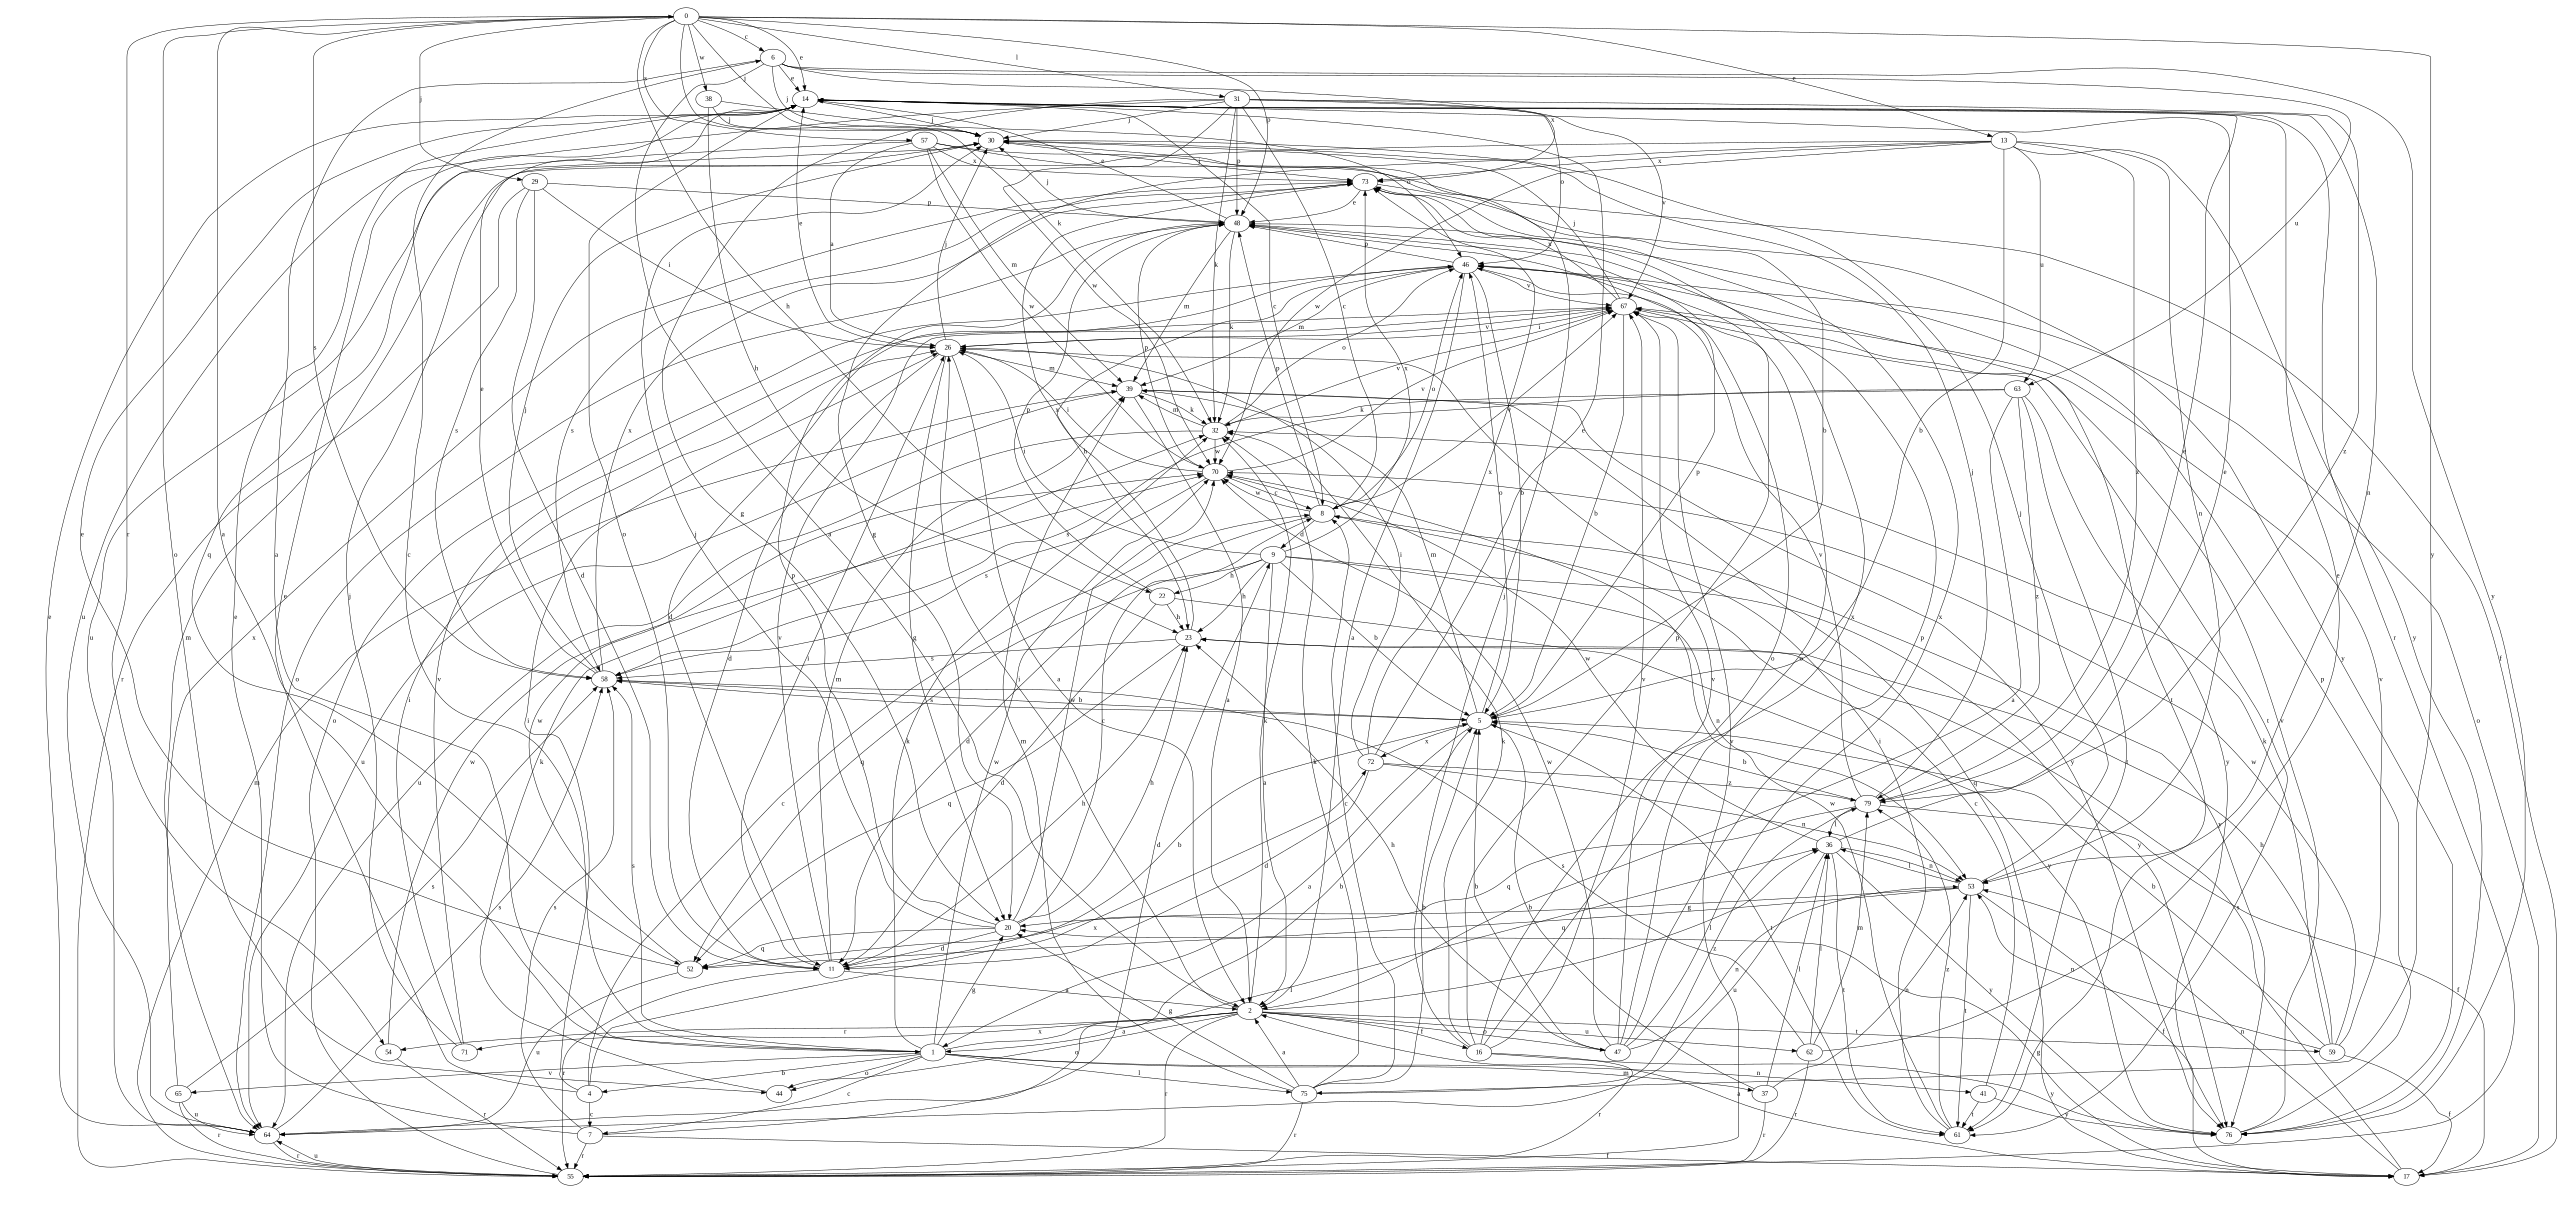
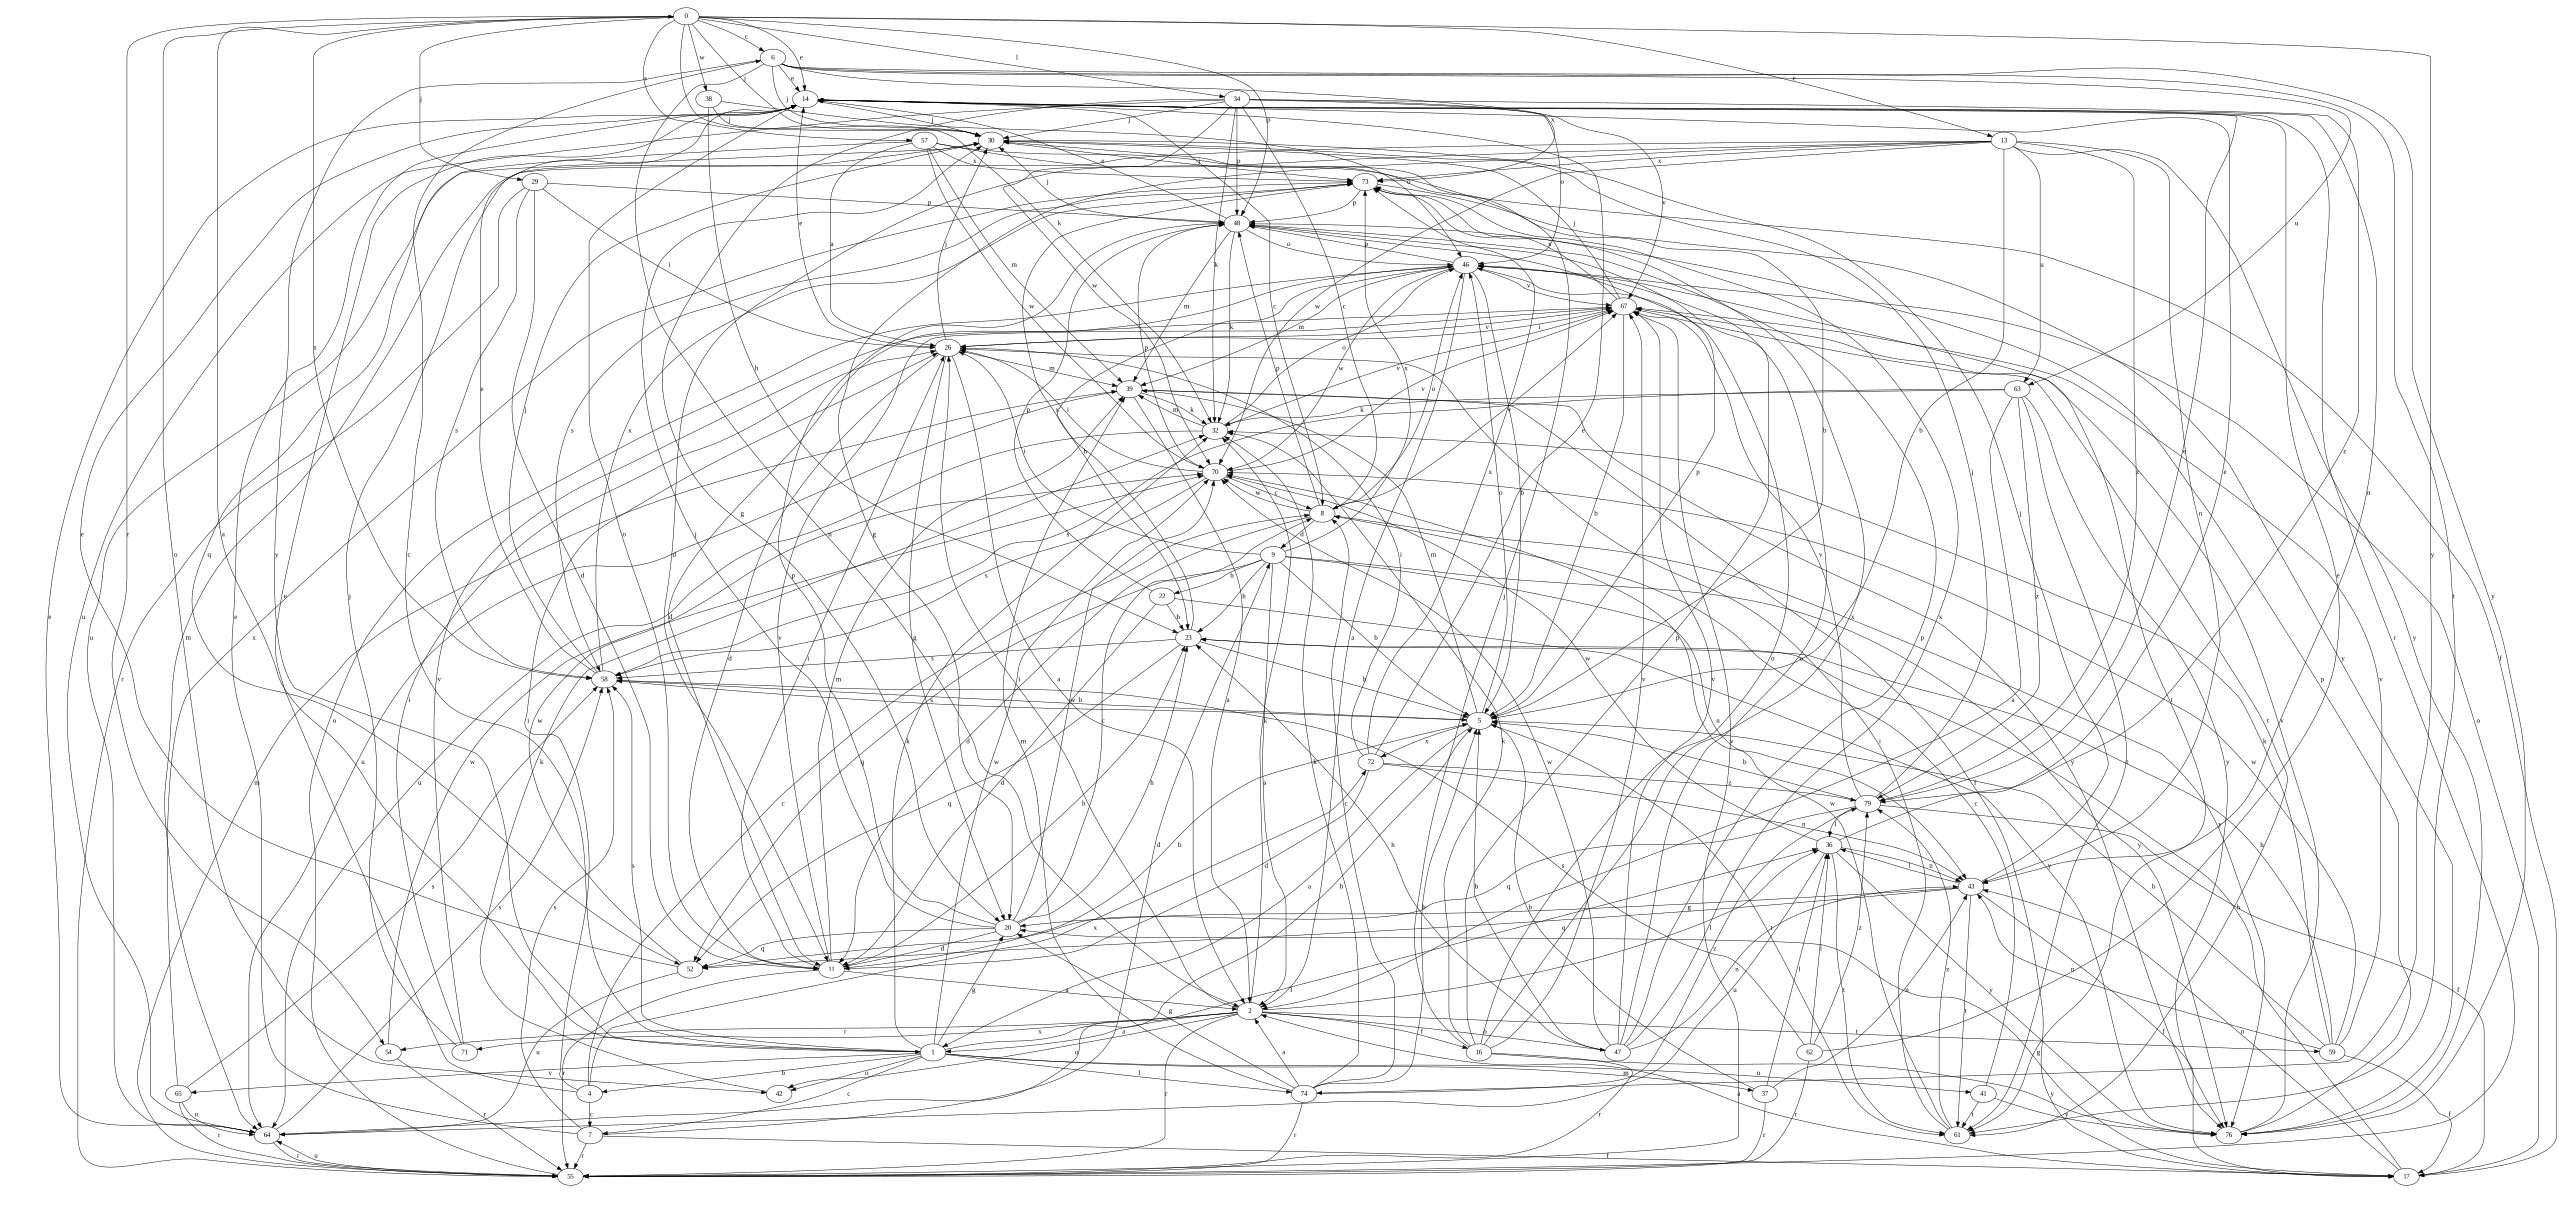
edge "6" -> "61": added, label "t"
node "31": label "31" -> "34"
edge "13" -> "11": added, label "d"
edge "73" -> "48": label "e" -> "p"
edge "0" -> "22": removed, label "h"
edge "32" -> "70": now "46" -> "70"
edge "48" -> "64": now "48" -> "46"
edge "6" -> "2": label "a" -> "n"
edge "6" -> "1": label "a" -> "y"
edge "23" -> "5": added, label "b"
edge "39" -> "17": label "q" -> "f"
node "53": label "53" -> "43"
edge "17" -> "23": label "s" -> "h"
edge "62" -> "79": label "m" -> "z"
edge "2" -> "62": removed, label "u"
node "44": label "44" -> "42"
node "75": label "75" -> "74"
